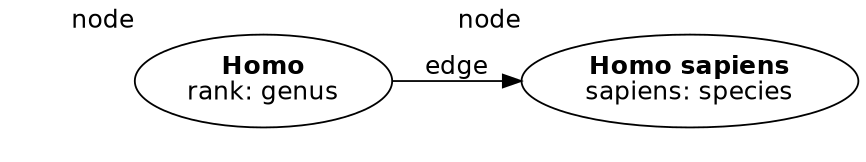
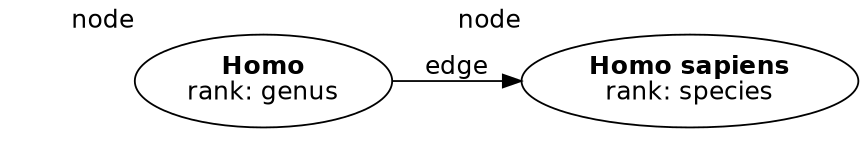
node "Homo sapiens": text "sapiens: species" -> "rank: species"
